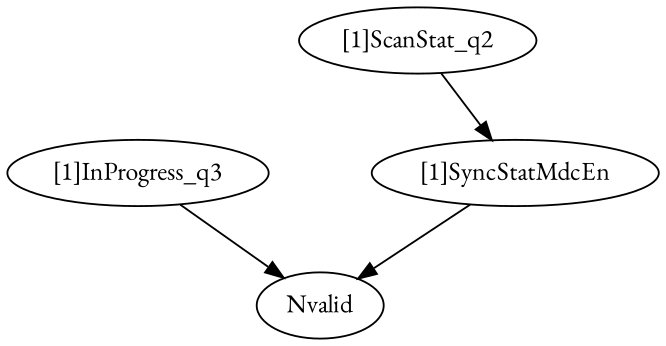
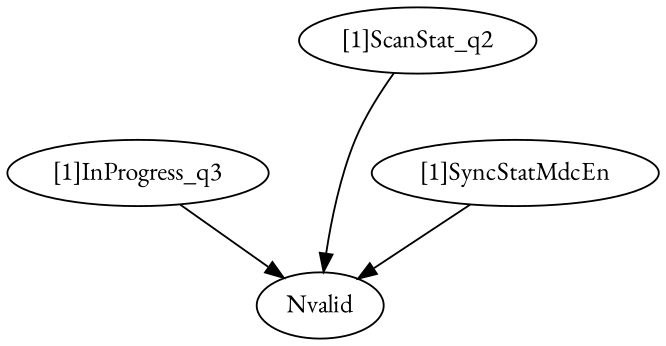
edge "[1]ScanStat_q2" -> "[1]SyncStatMdcEn": now "[1]ScanStat_q2" -> "Nvalid"
